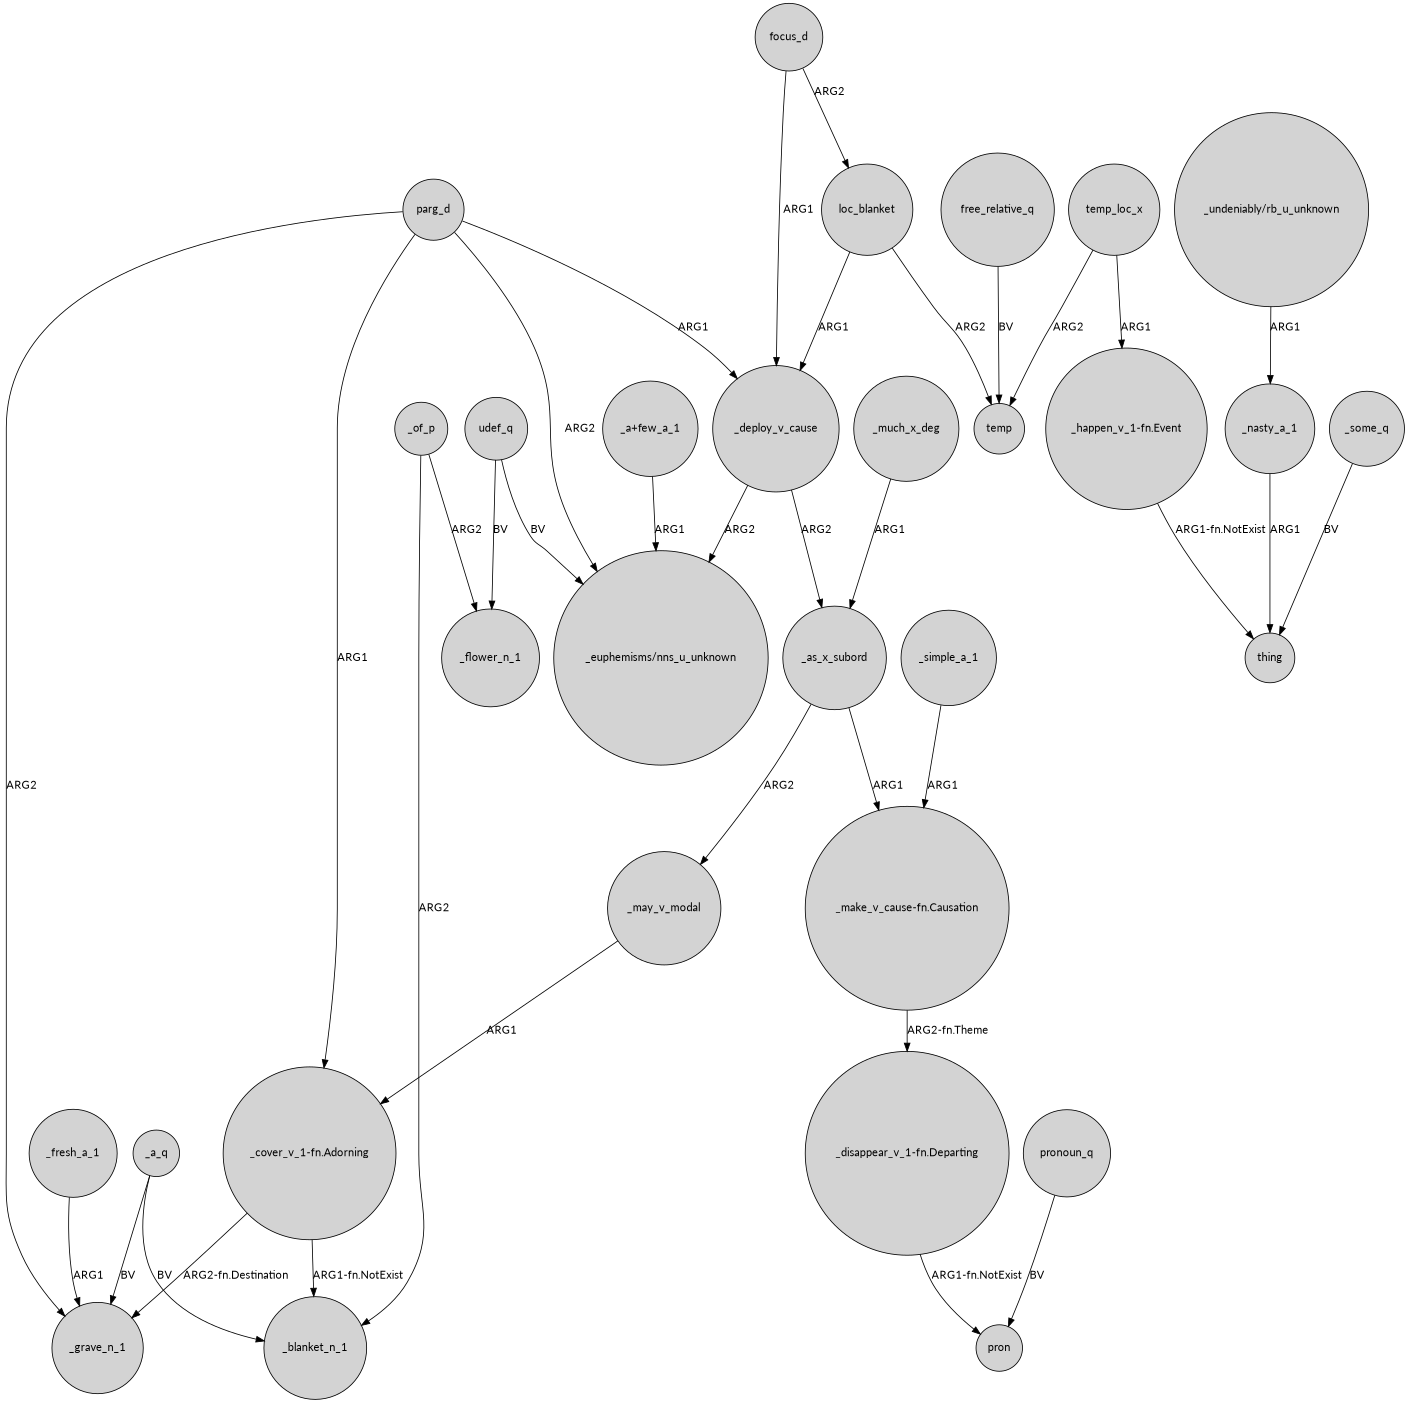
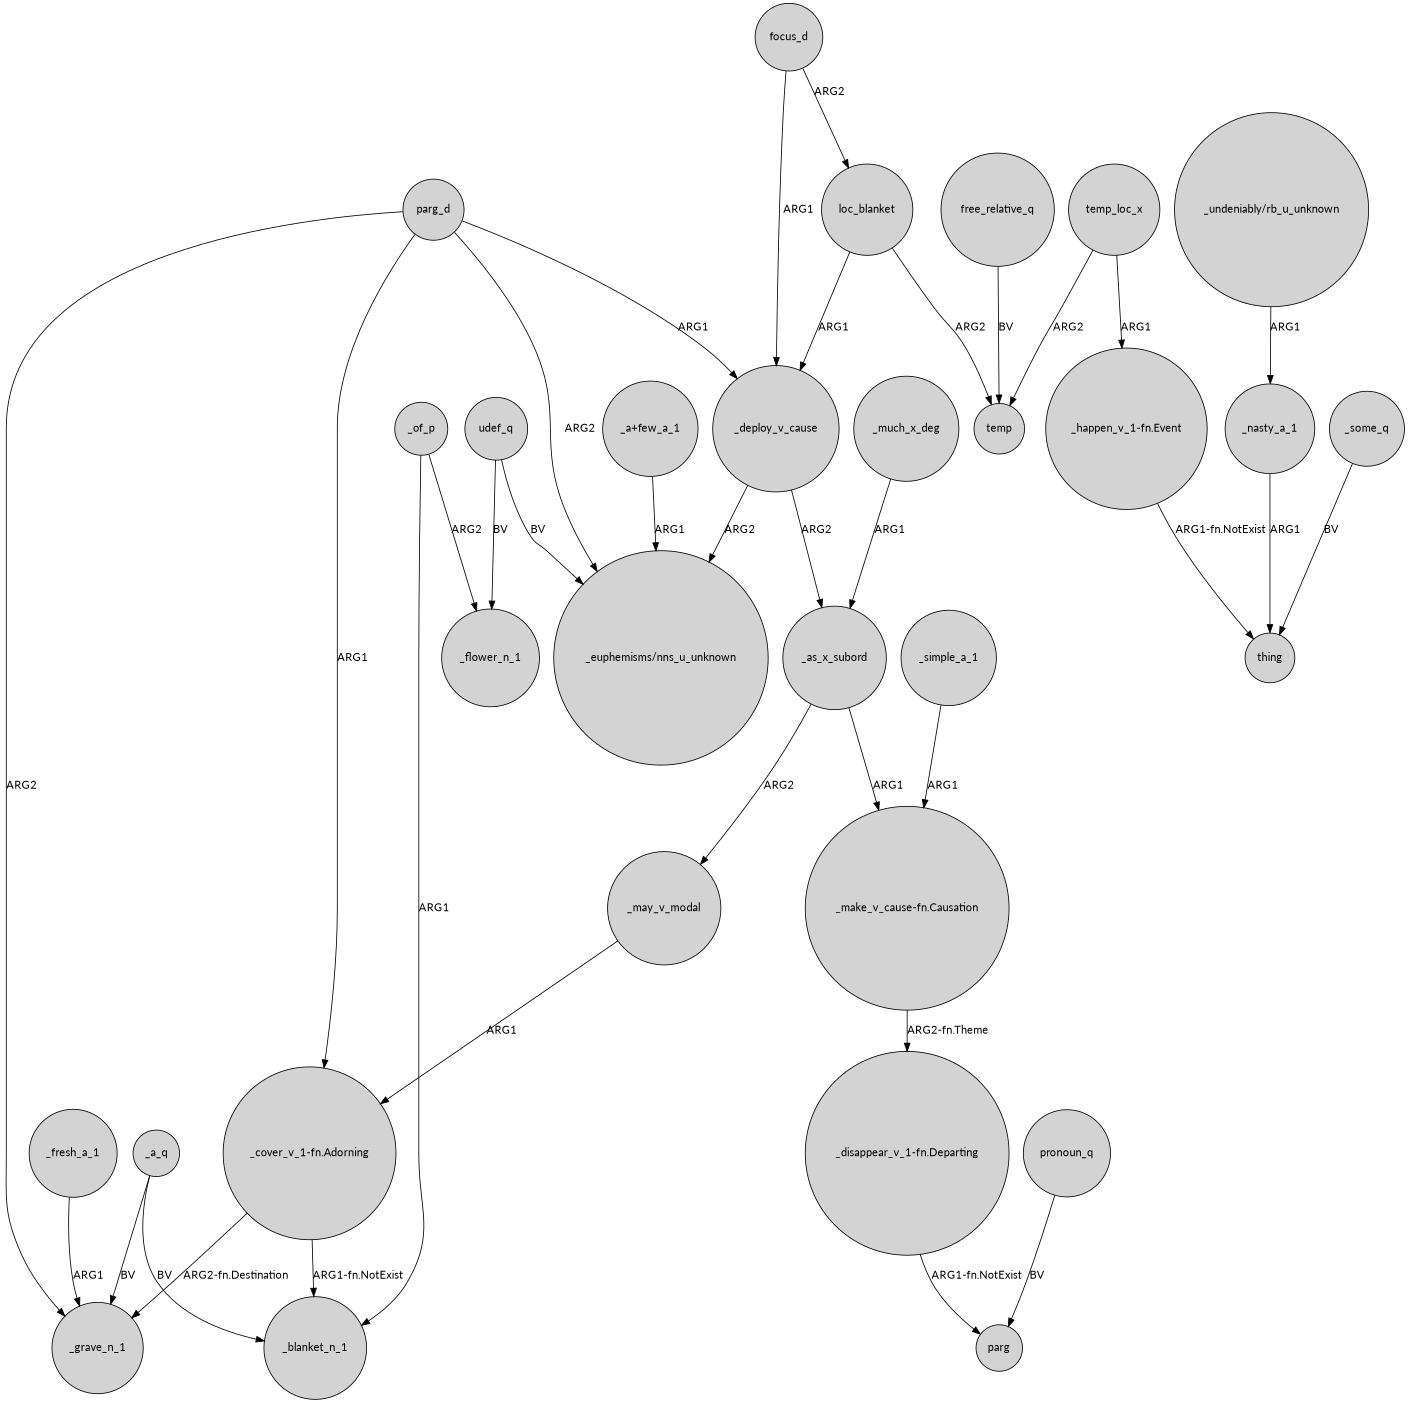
edge "_of_p" -> "_blanket_n_1": label "ARG2" -> "ARG1"
node "pron": label "pron" -> "parg"
